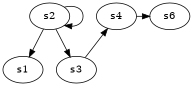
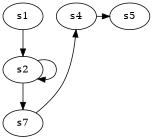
node "s6": label "s6" -> "s5"
edge "s2" -> "s1": reversed
node "s3": label "s3" -> "s7"
